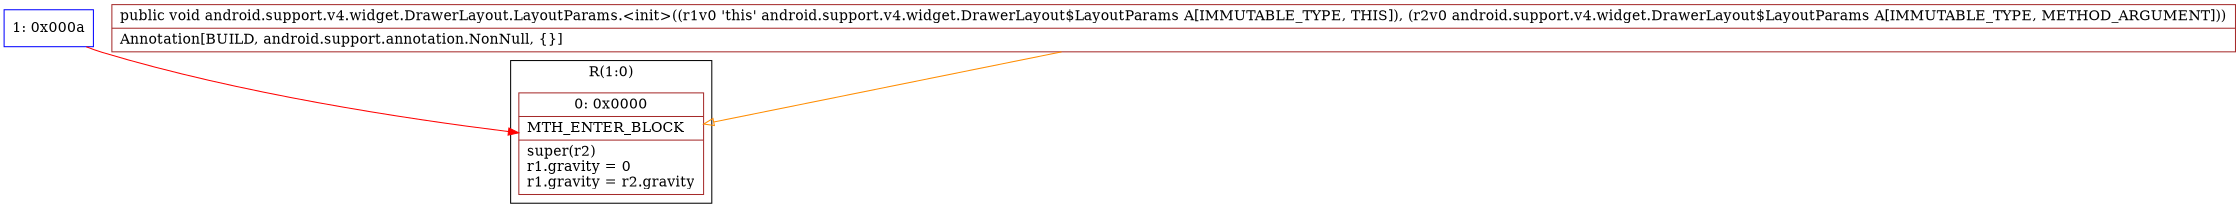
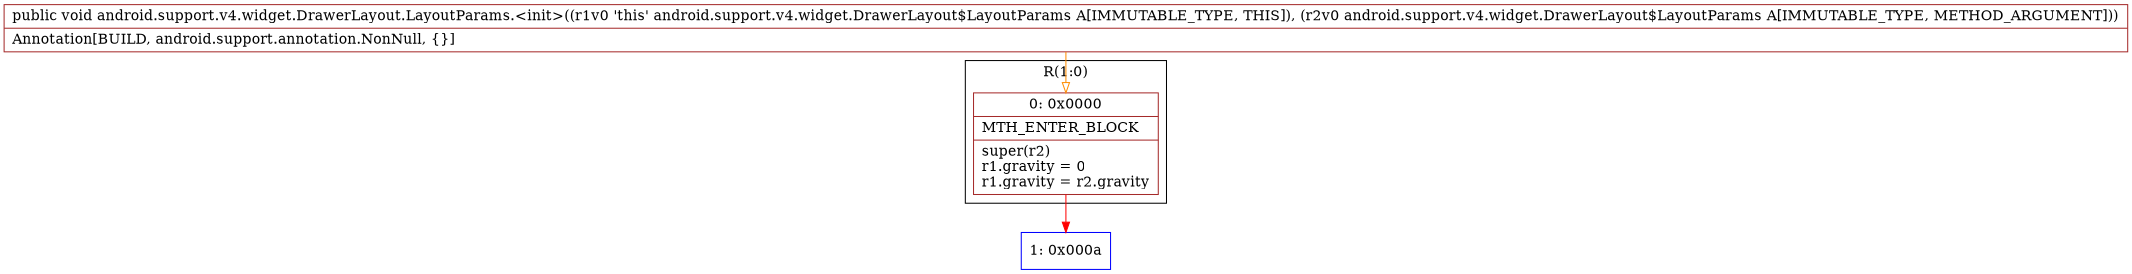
edge "1: 0x000a" -> "0: 0x0000": reversed
